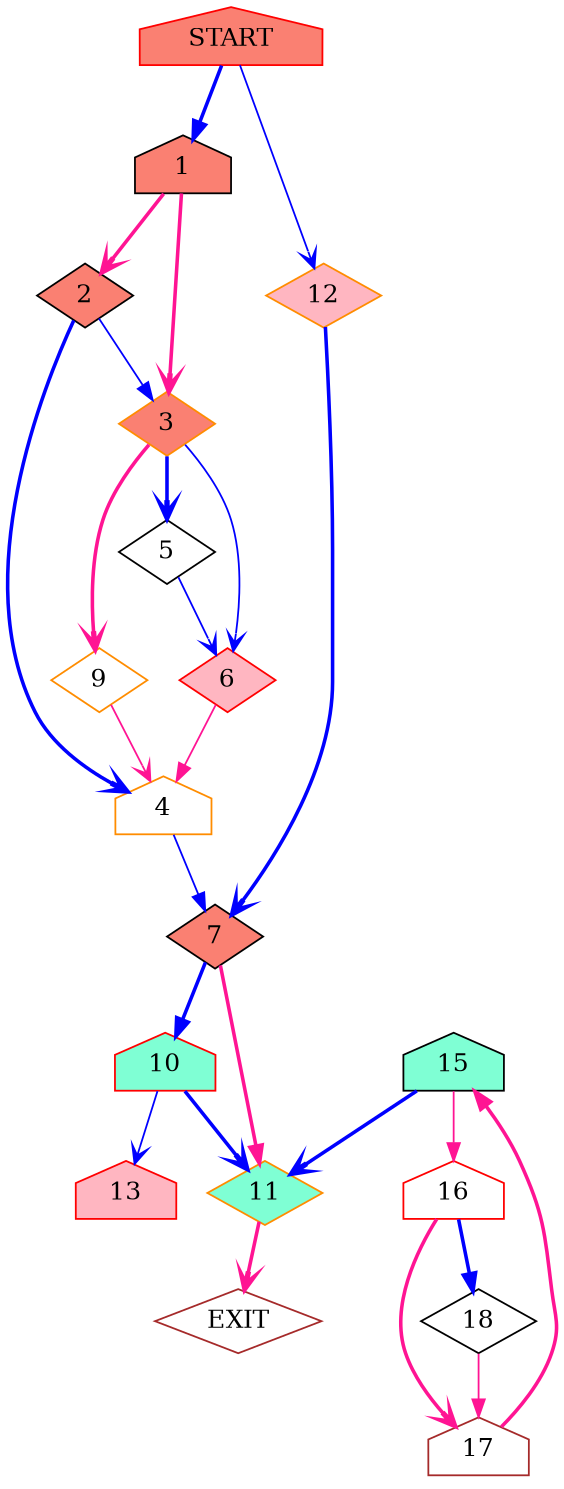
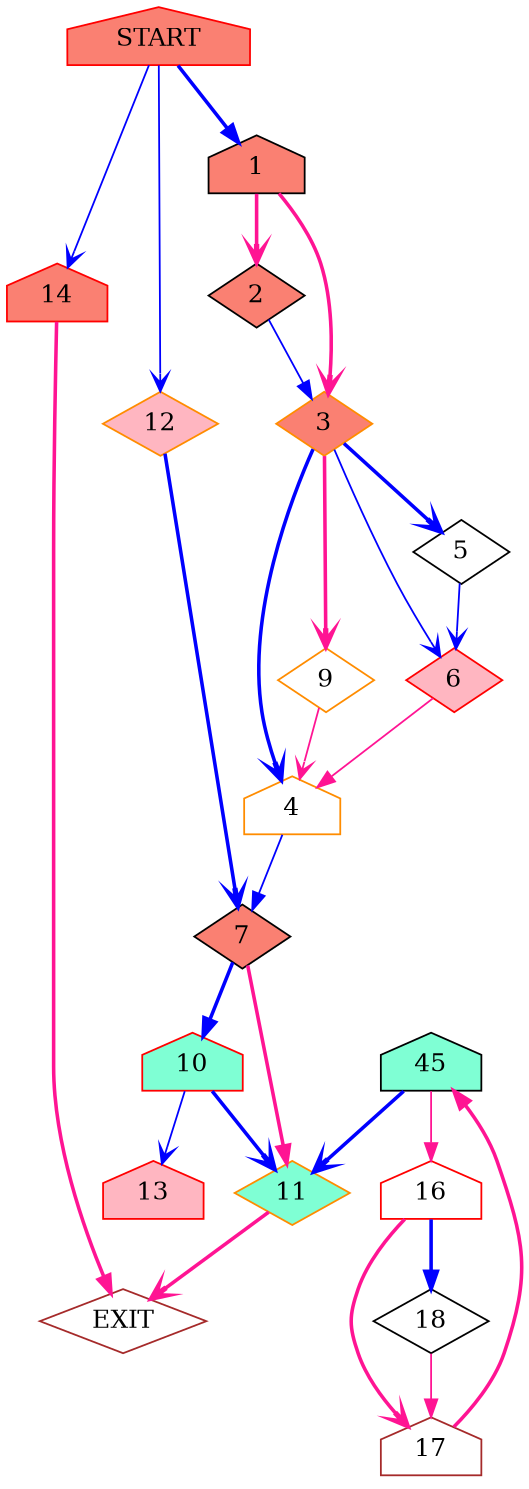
node "14": added
edge "2" -> "4": now "3" -> "4"
node "15": label "15" -> "45"
